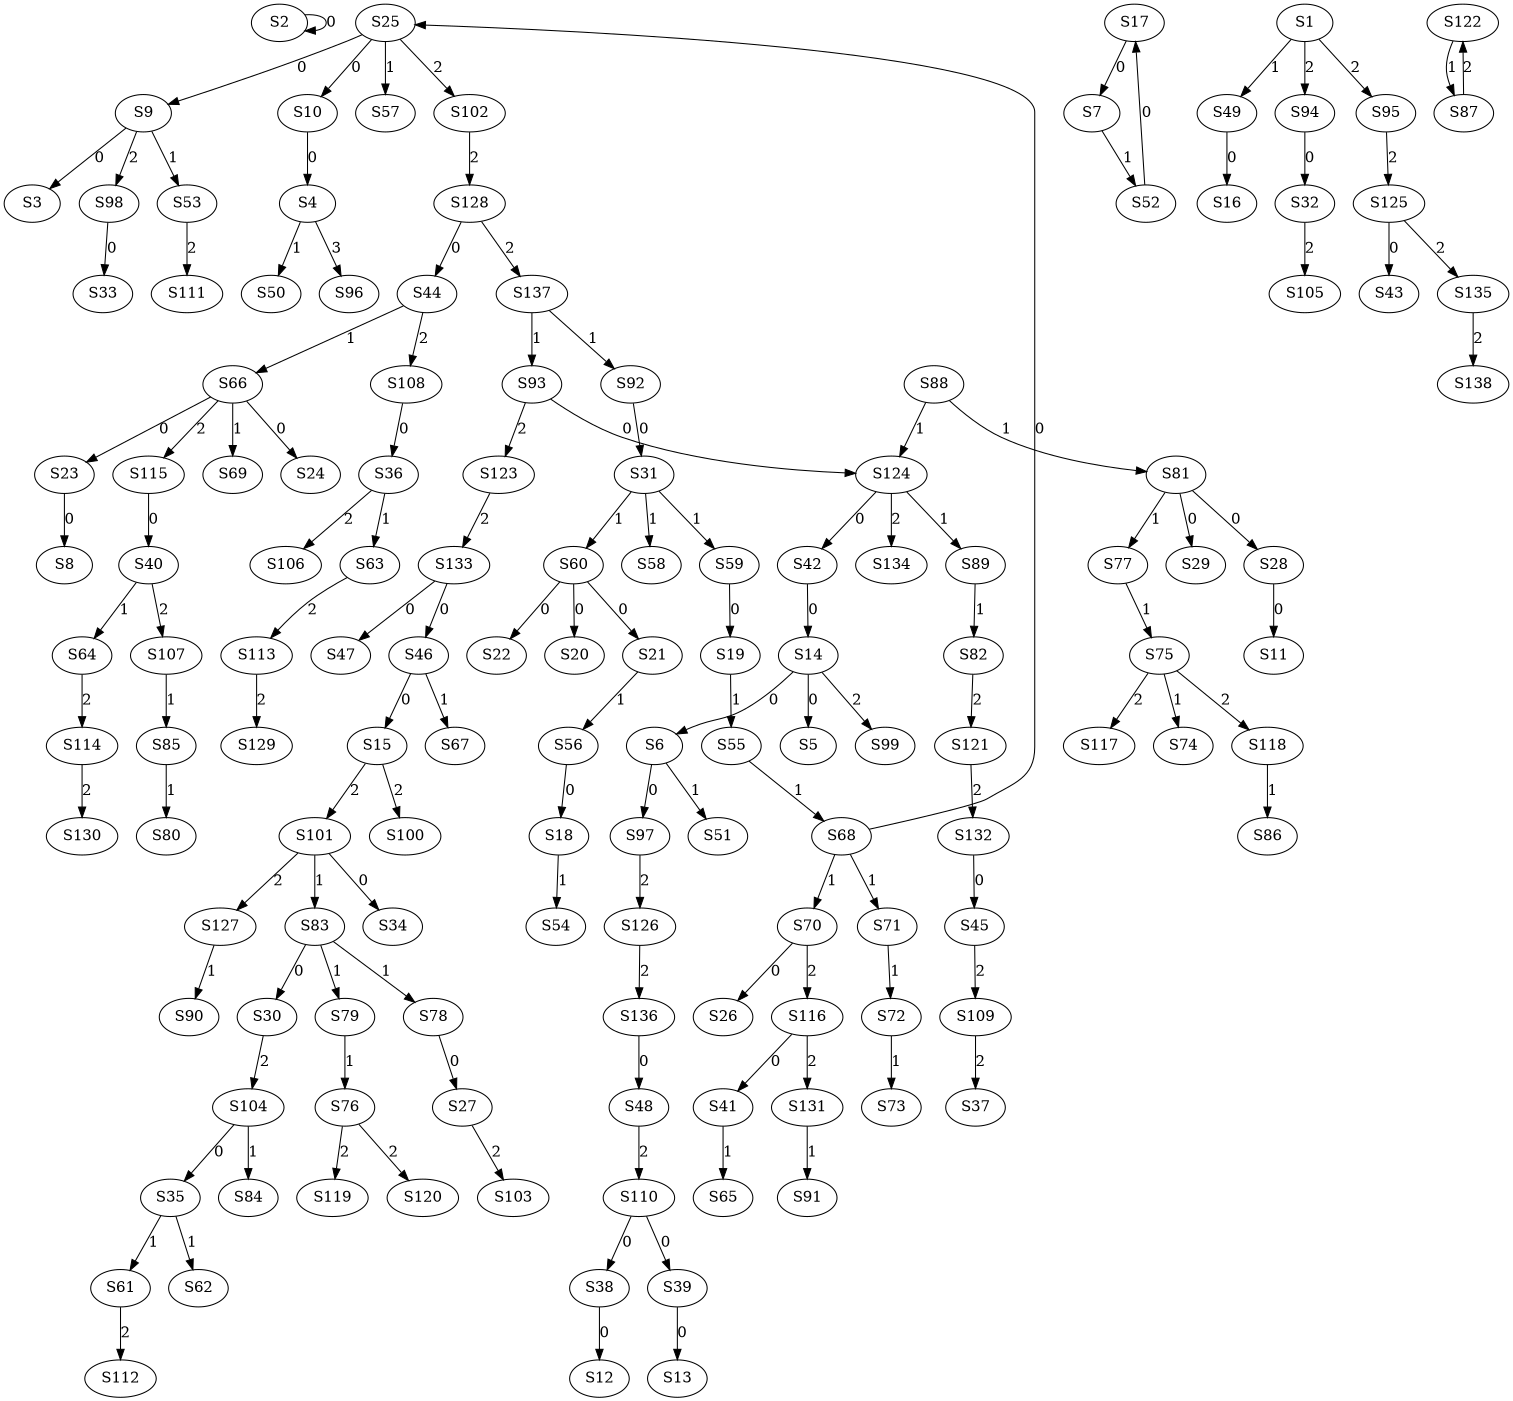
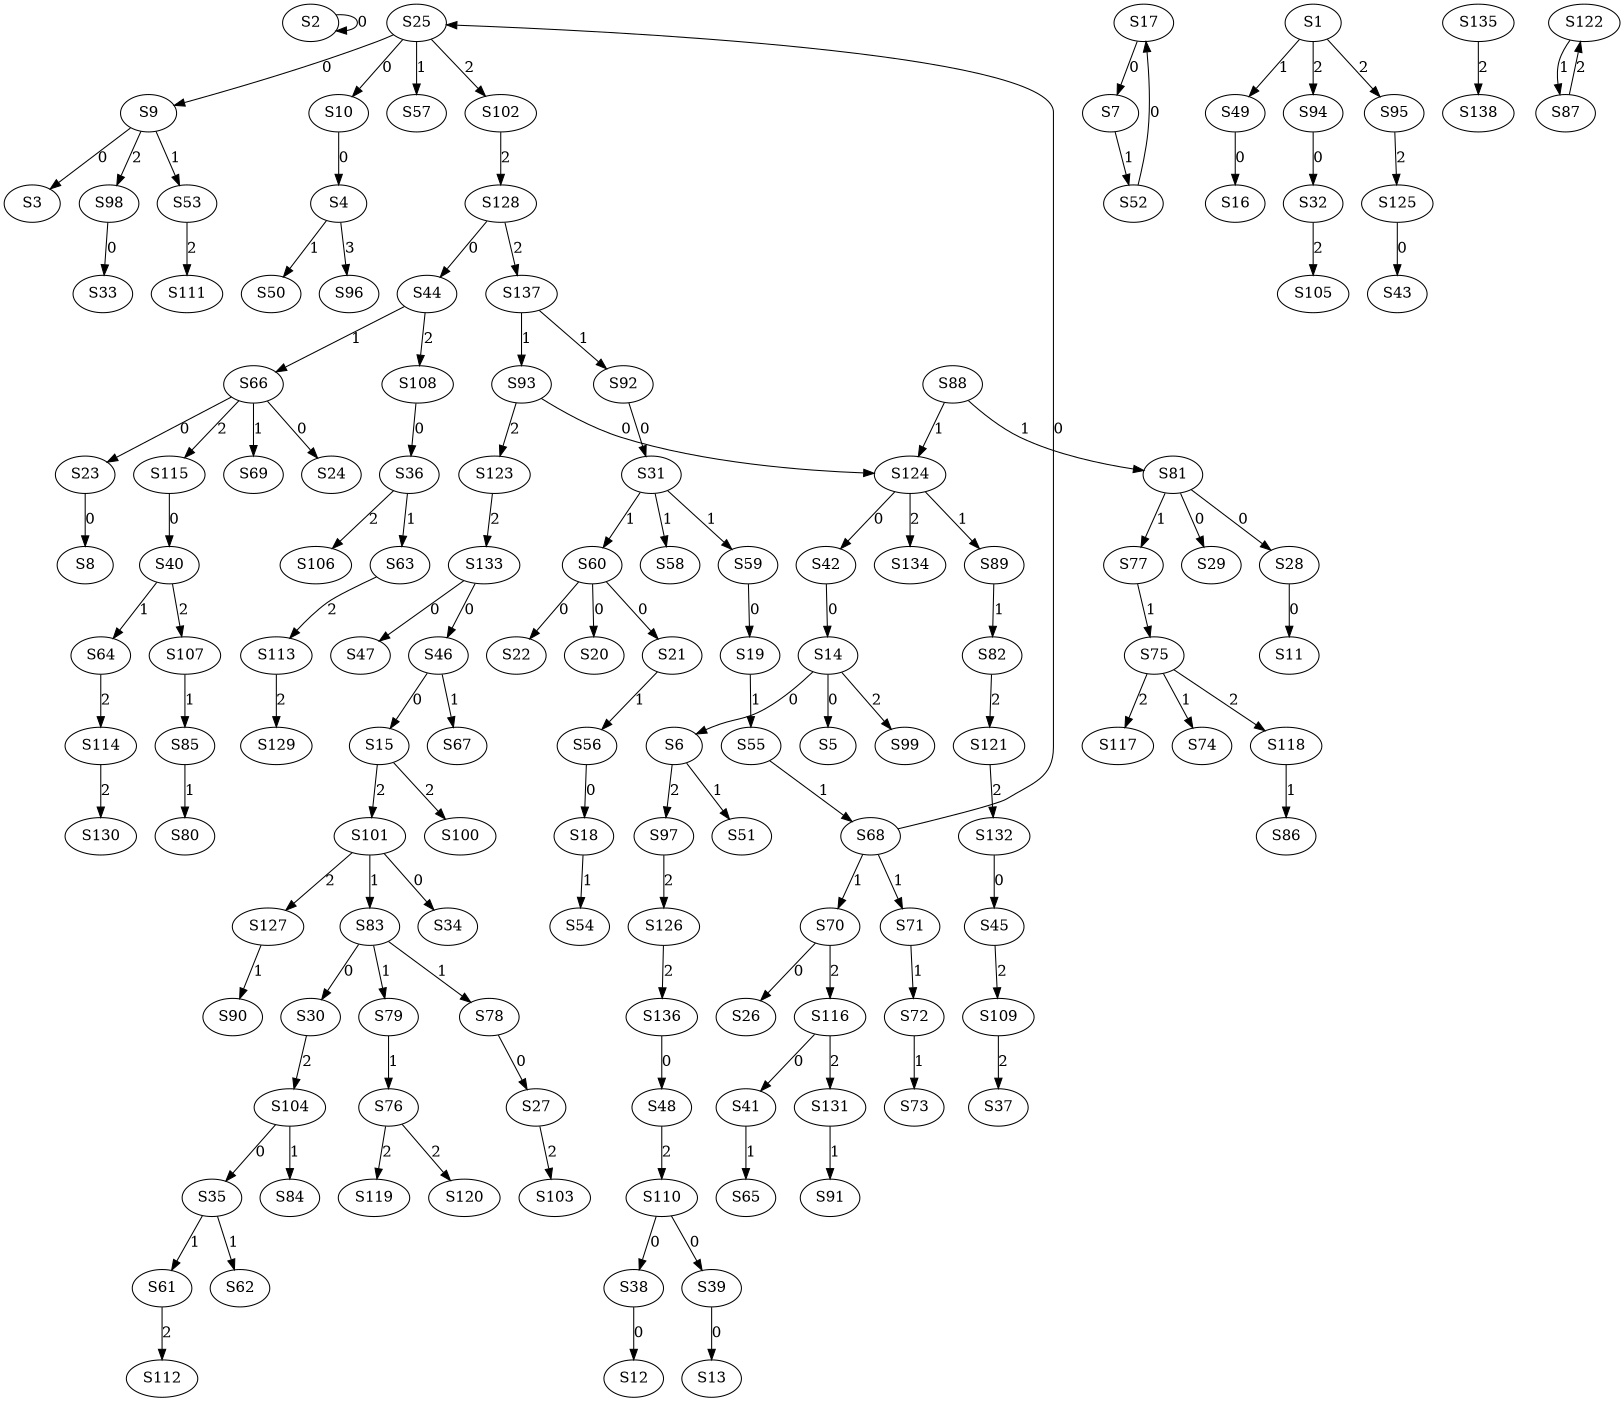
edge "S125" -> "S135": removed, label "2"
edge "S6" -> "S97": label "0" -> "2"
